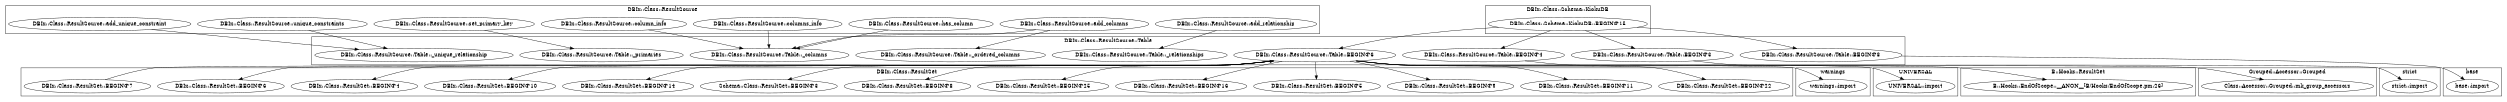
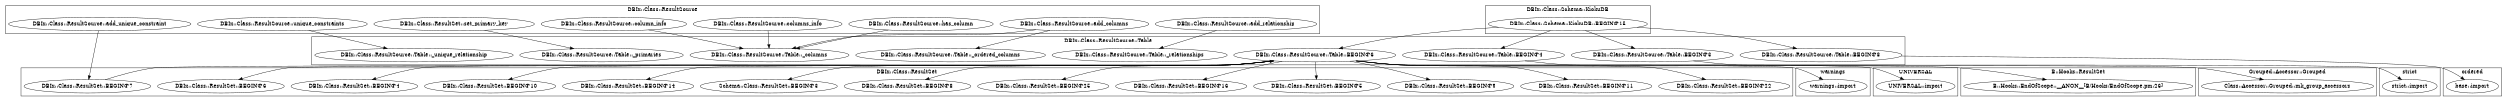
node "DBIx::Class::ResultSource::set_primary_key": label "DBIx::Class::ResultSource::set_primary_key" -> "DBIx::Class::ResultSet::set_primary_key"
edge "DBIx::Class::ResultSource::add_unique_constraint" -> "DBIx::Class::ResultSource::Table::_unique_relationship": now "DBIx::Class::ResultSource::add_unique_constraint" -> "DBIx::Class::ResultSet::BEGIN@7"
cluster "base": label "base" -> "ordered"
